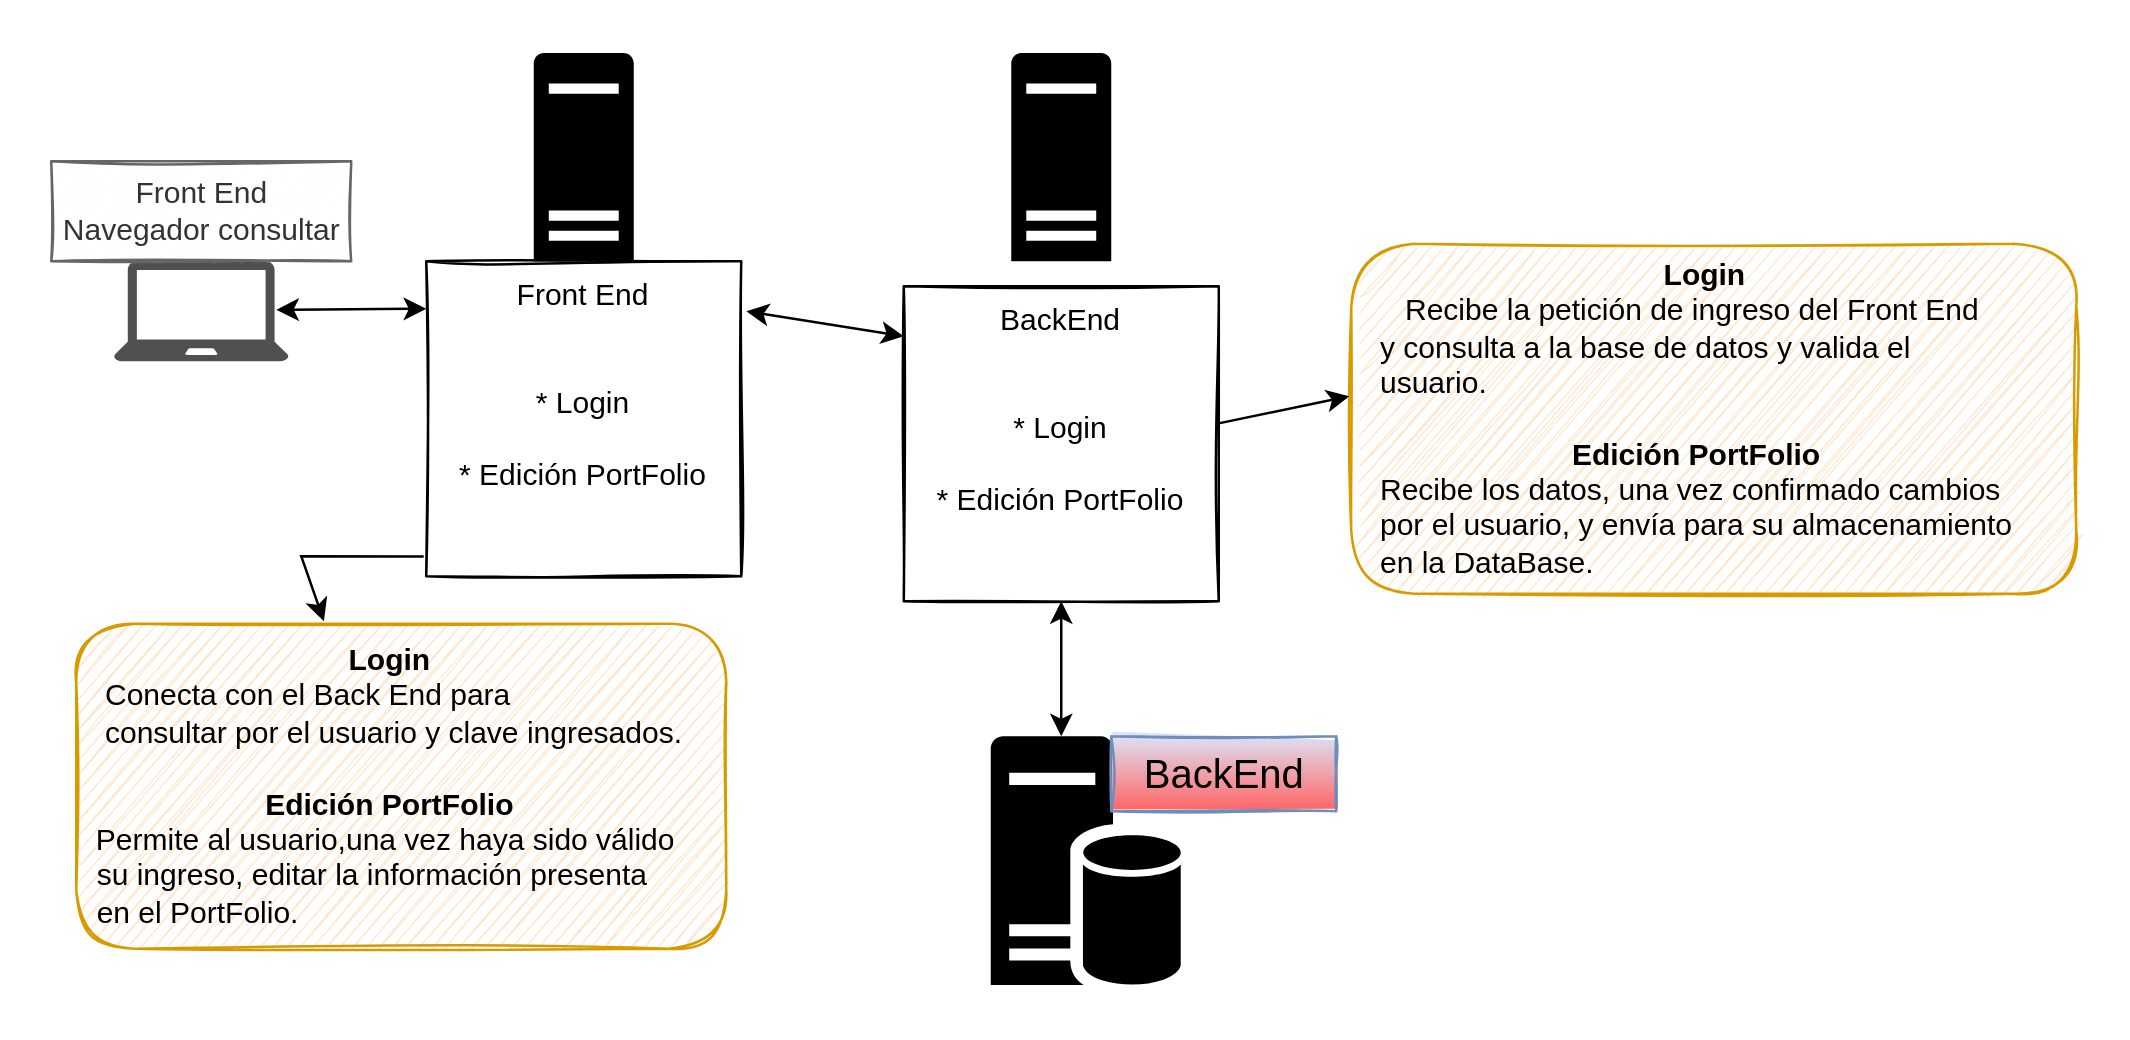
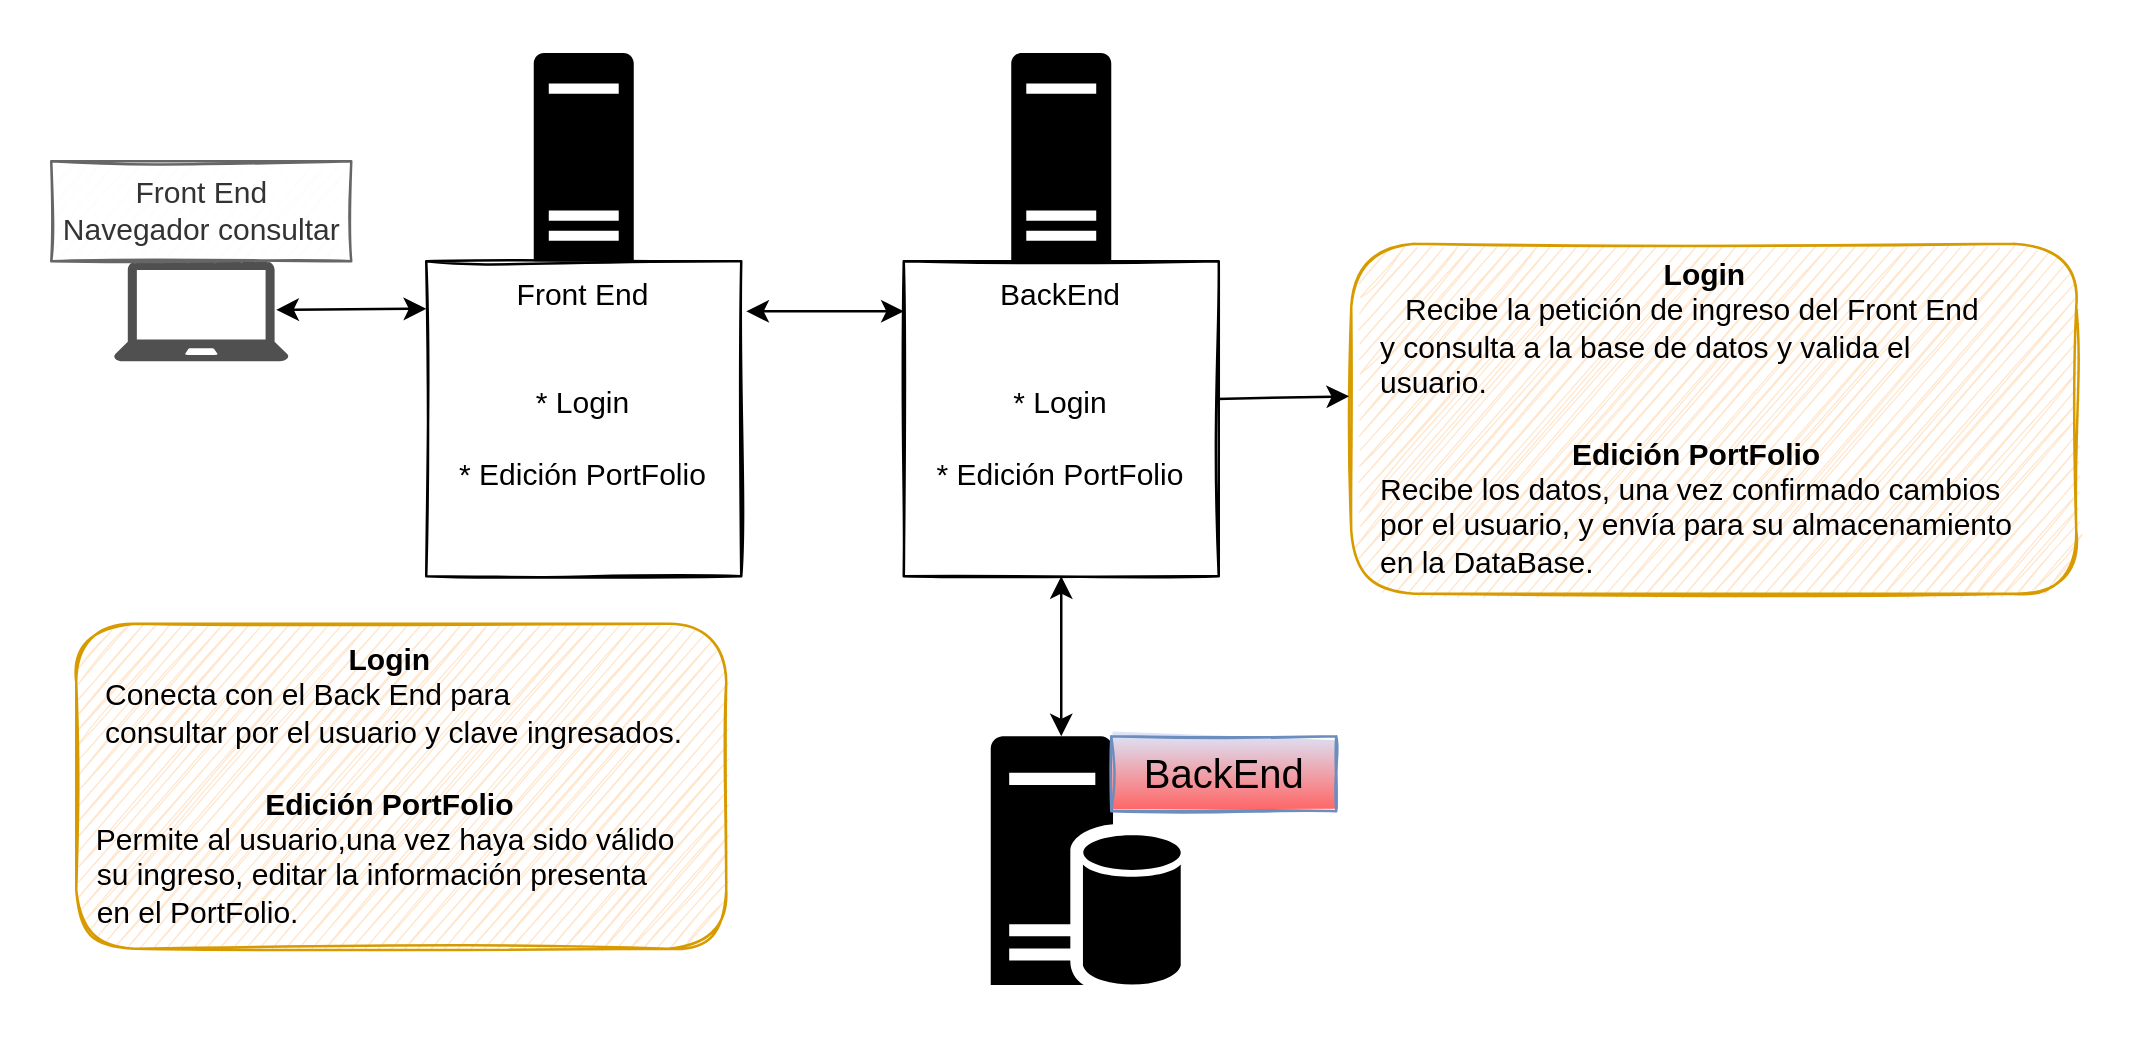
node "BackEnd * Login * Edición PortFolio": moved (1061, 444) -> (1061, 419)
edge "Front End * Login * Edición PortFolio" -> "Login Conecta con el Back End para consultar por el usuario y clave ingresados. Edición PortFolio Permite al usuario,una vez haya sido válido su ingreso, editar la información presenta en el PortFolio.": removed
